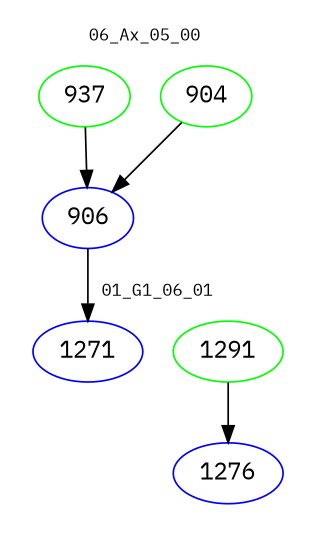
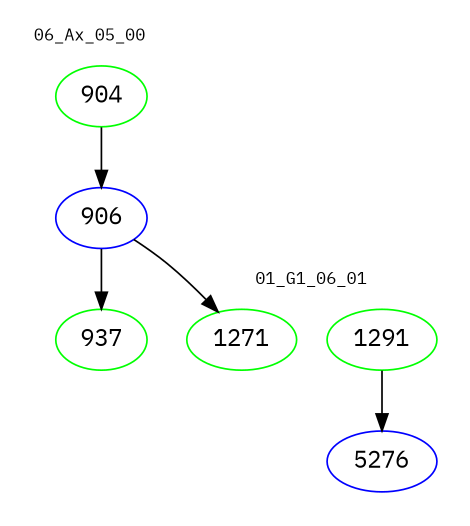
edge "937" -> "906": reversed
node "1271": color blue -> green
node "1276": label "1276" -> "5276"
